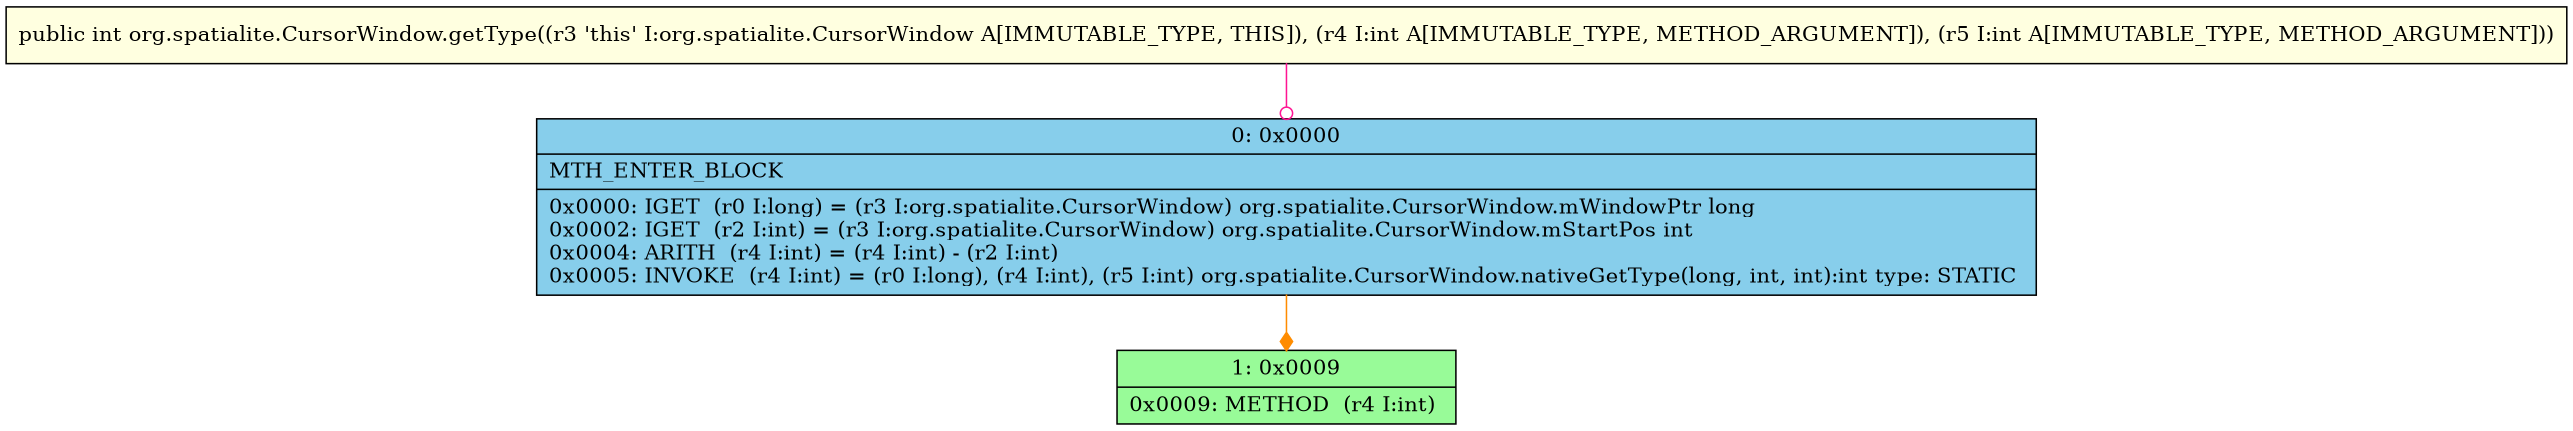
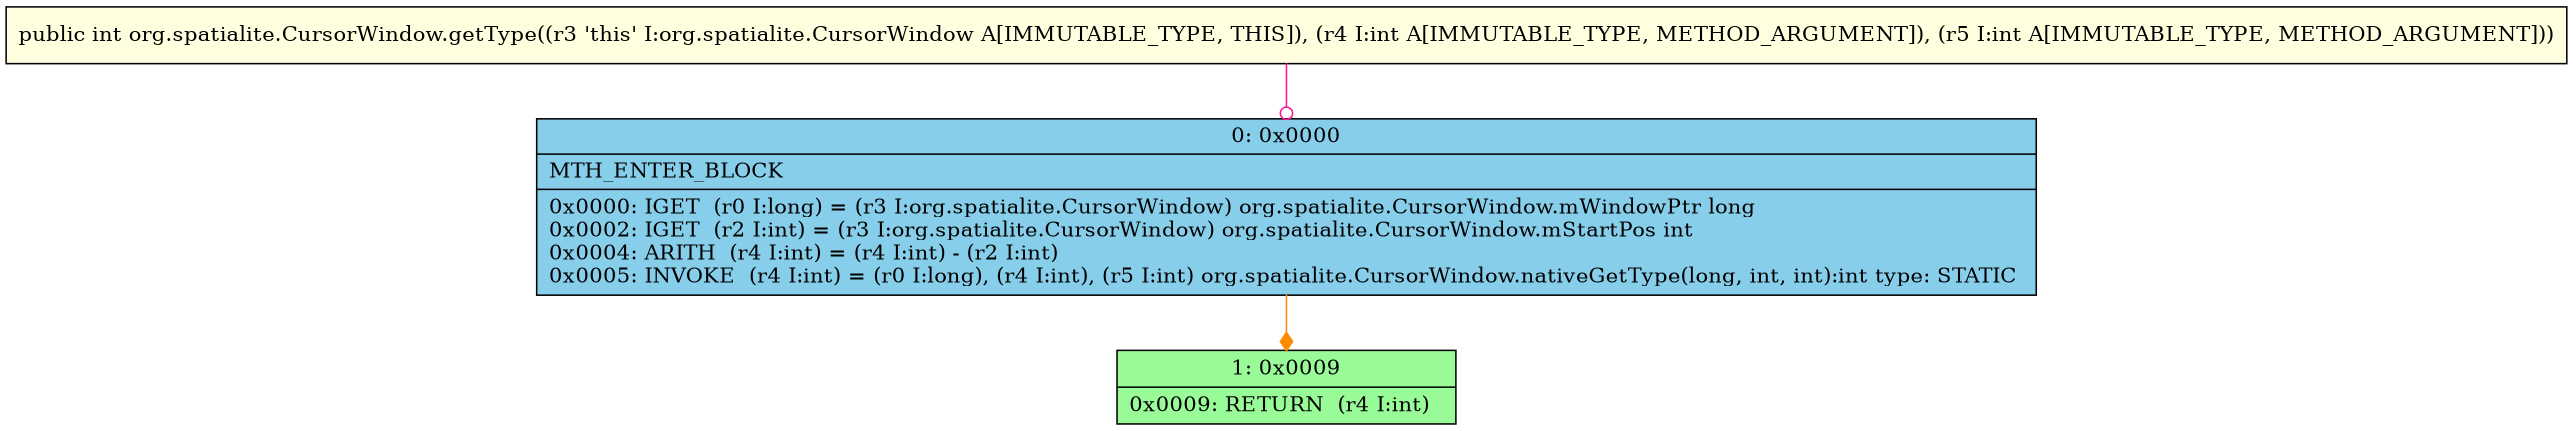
node "1: 0x0009": text "0x0009: METHOD  (r4 I:int)" -> "0x0009: RETURN  (r4 I:int)"
